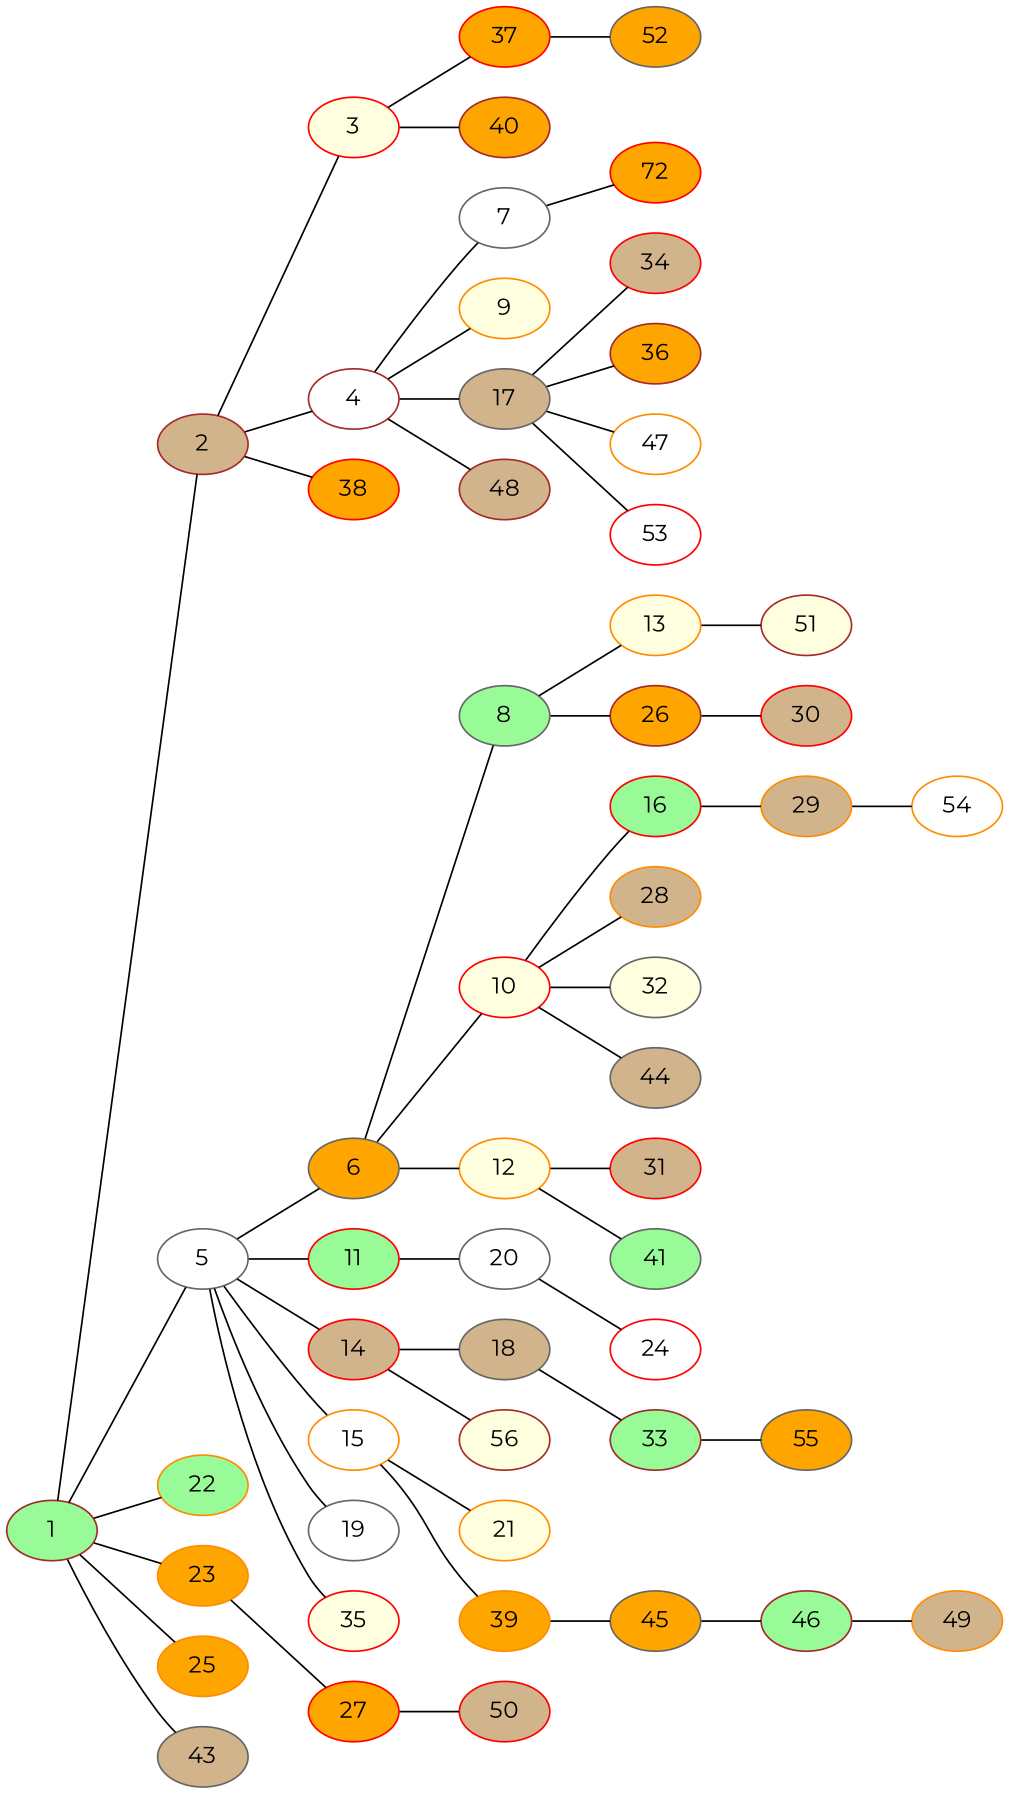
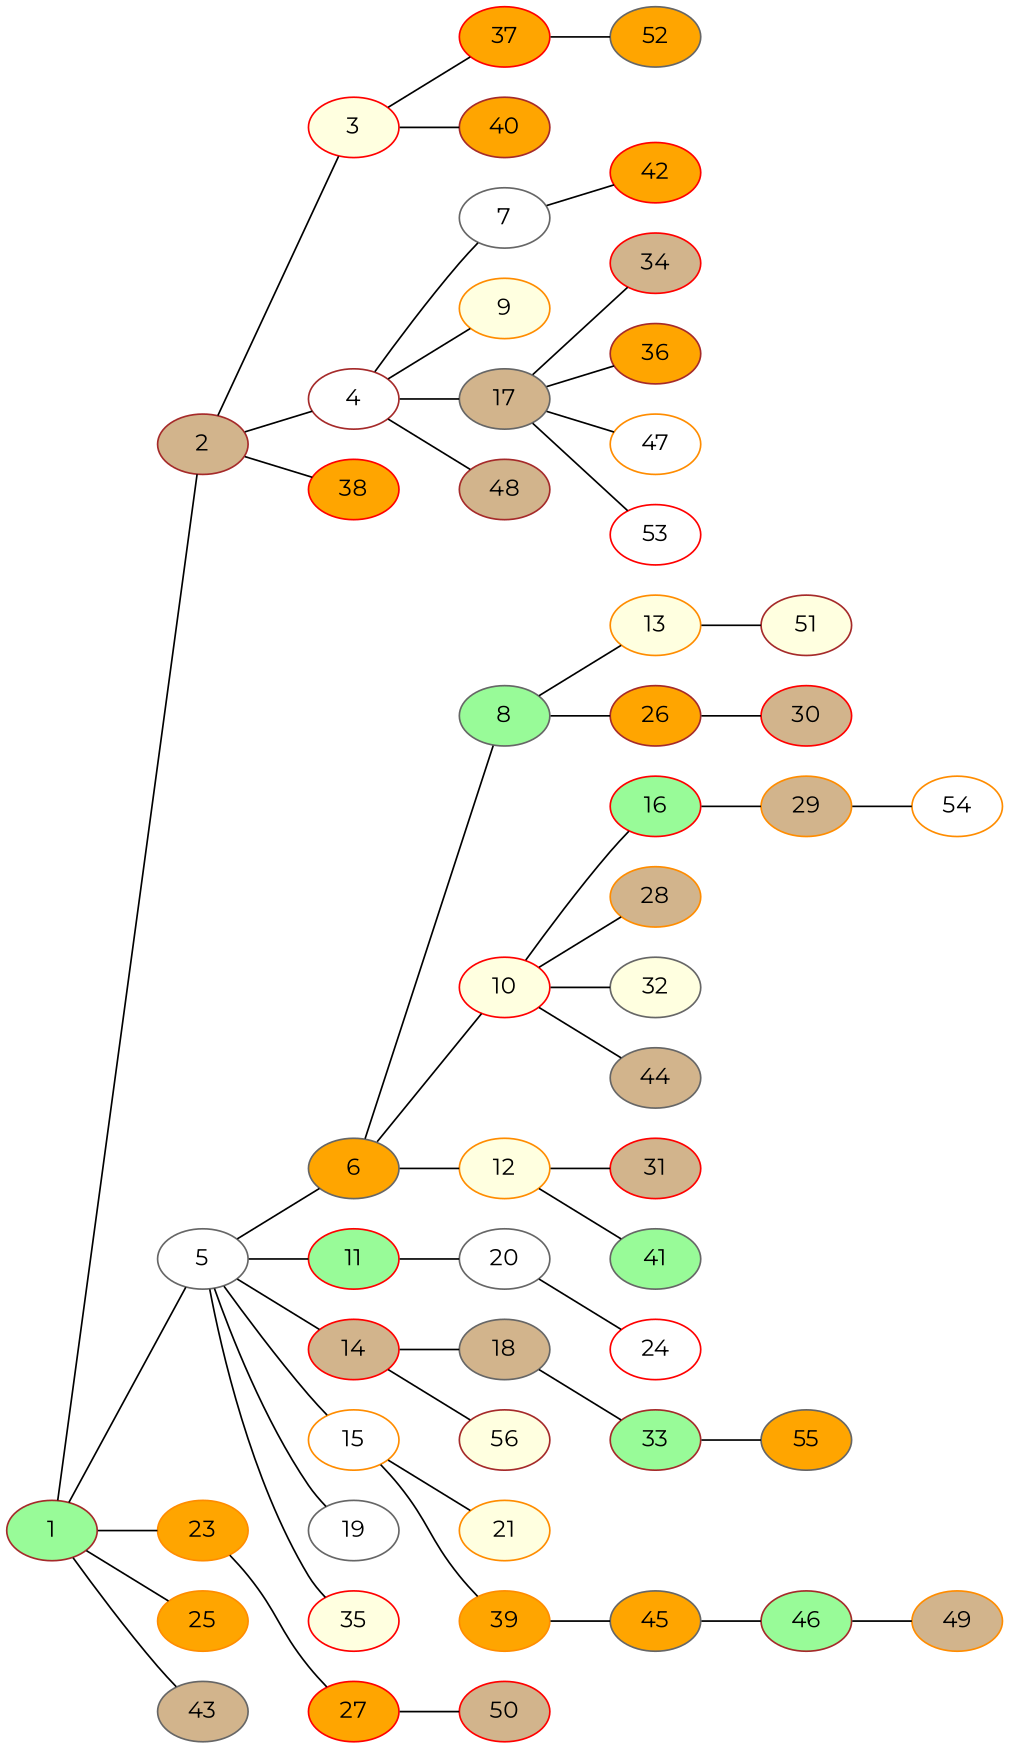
node "72": label "72" -> "42"
node "22": removed
